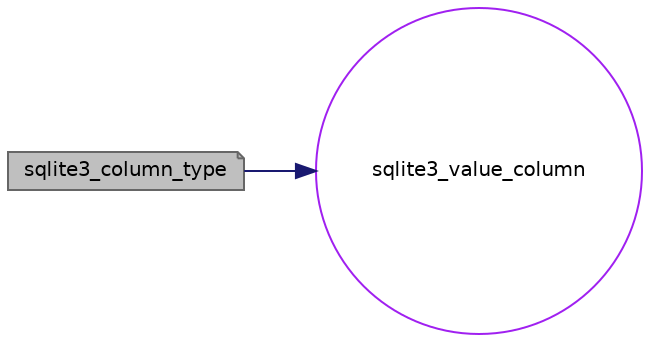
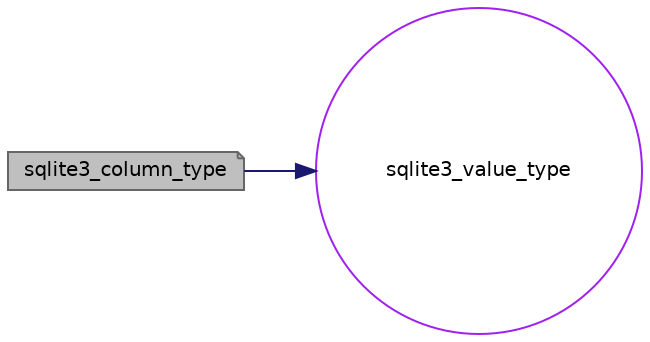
node "sqlite3_value_column": label "sqlite3_value_column" -> "sqlite3_value_type"
